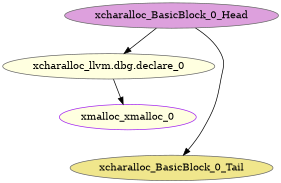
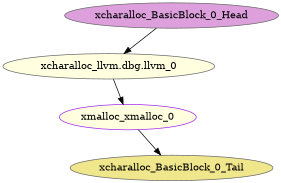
node "xcharalloc_llvm.dbg.declare_0": label "xcharalloc_llvm.dbg.declare_0" -> "xcharalloc_llvm.dbg.llvm_0"
edge "xcharalloc_BasicBlock_0_Head" -> "xcharalloc_BasicBlock_0_Tail": now "xmalloc_xmalloc_0" -> "xcharalloc_BasicBlock_0_Tail"
